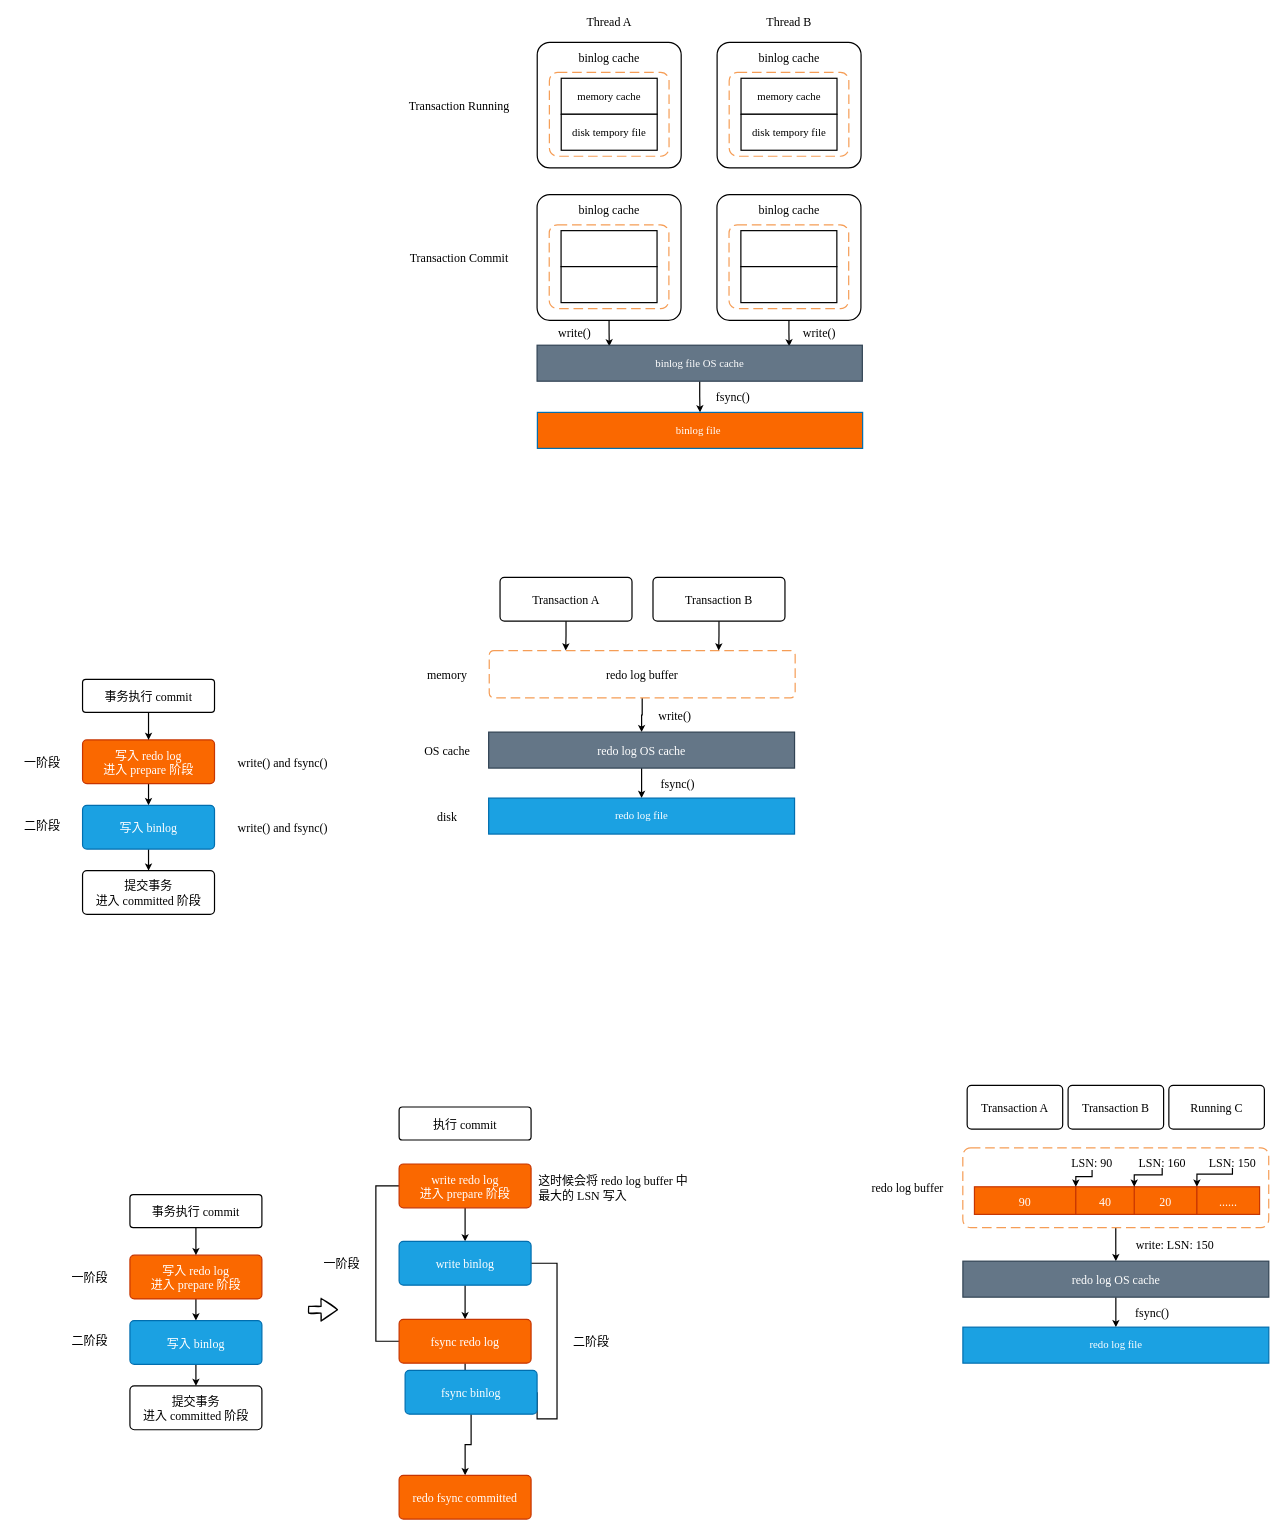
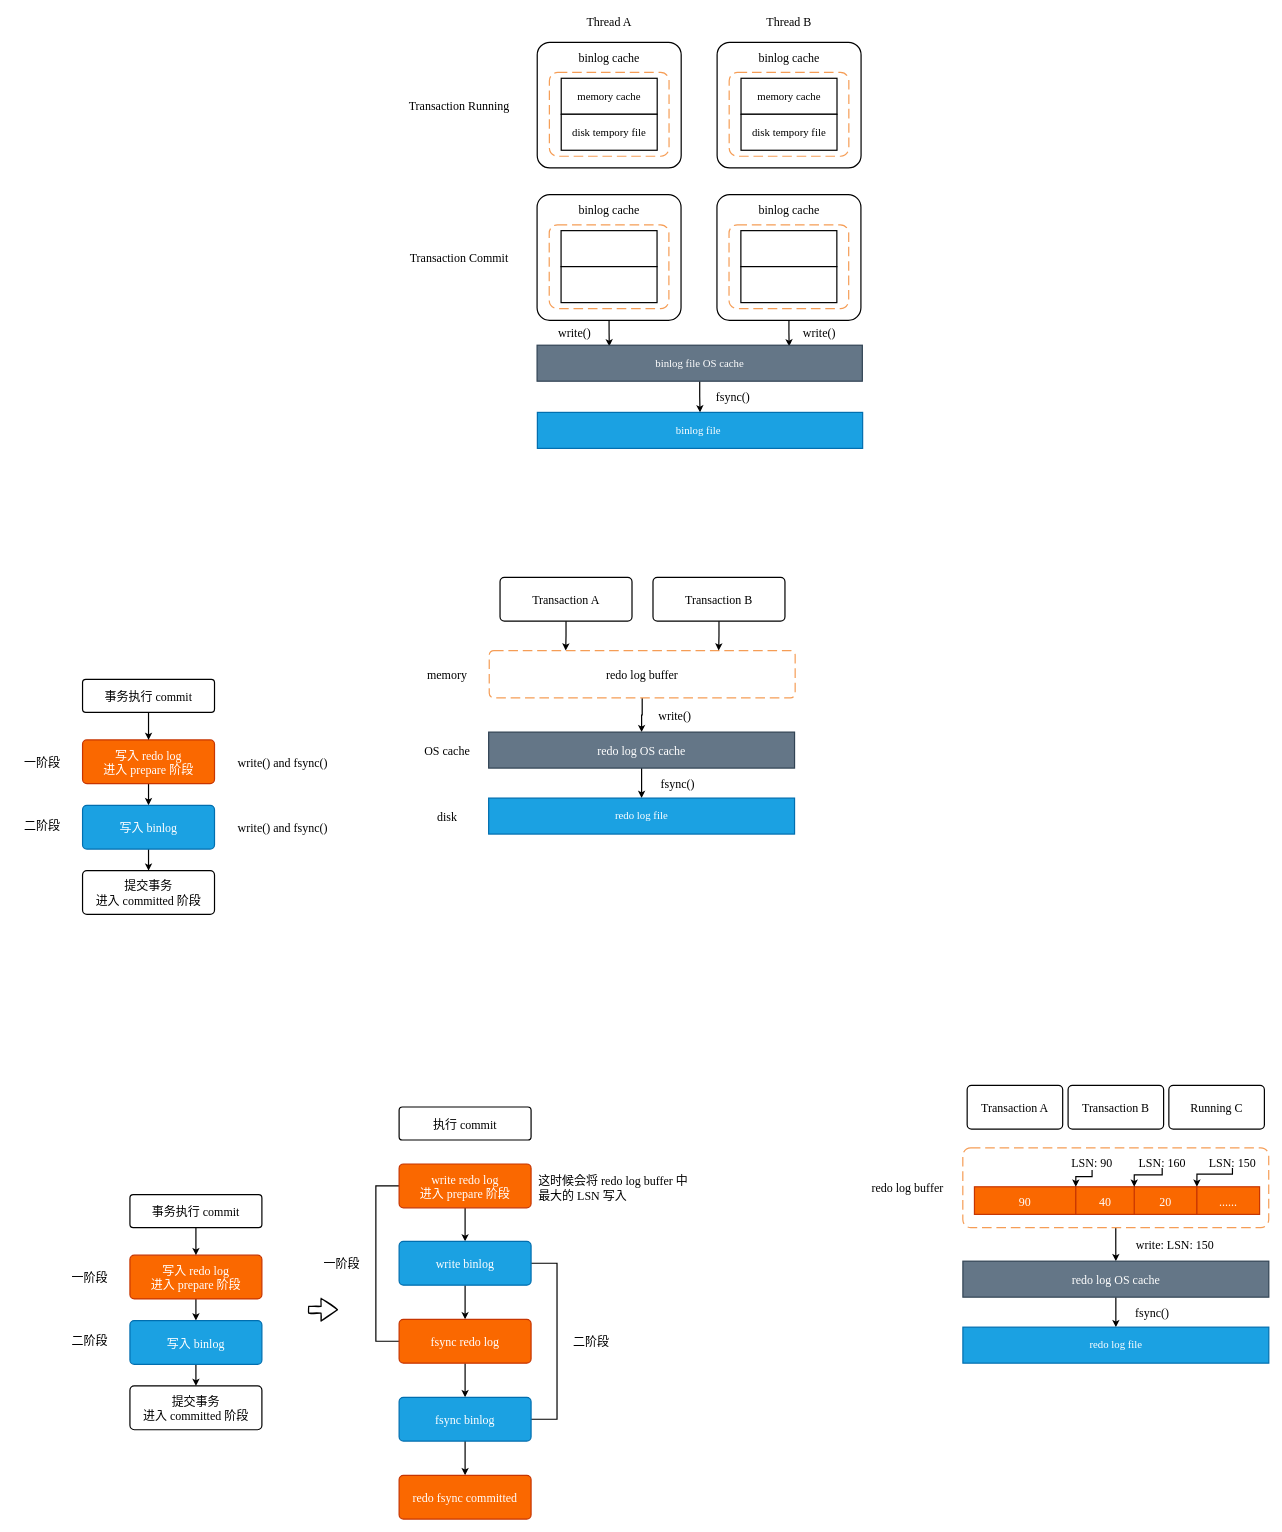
node "binlog file": fillcolor #fa6800 -> #1ba1e2
node "fsync binlog": moved (471, 1393) -> (465, 1420)
